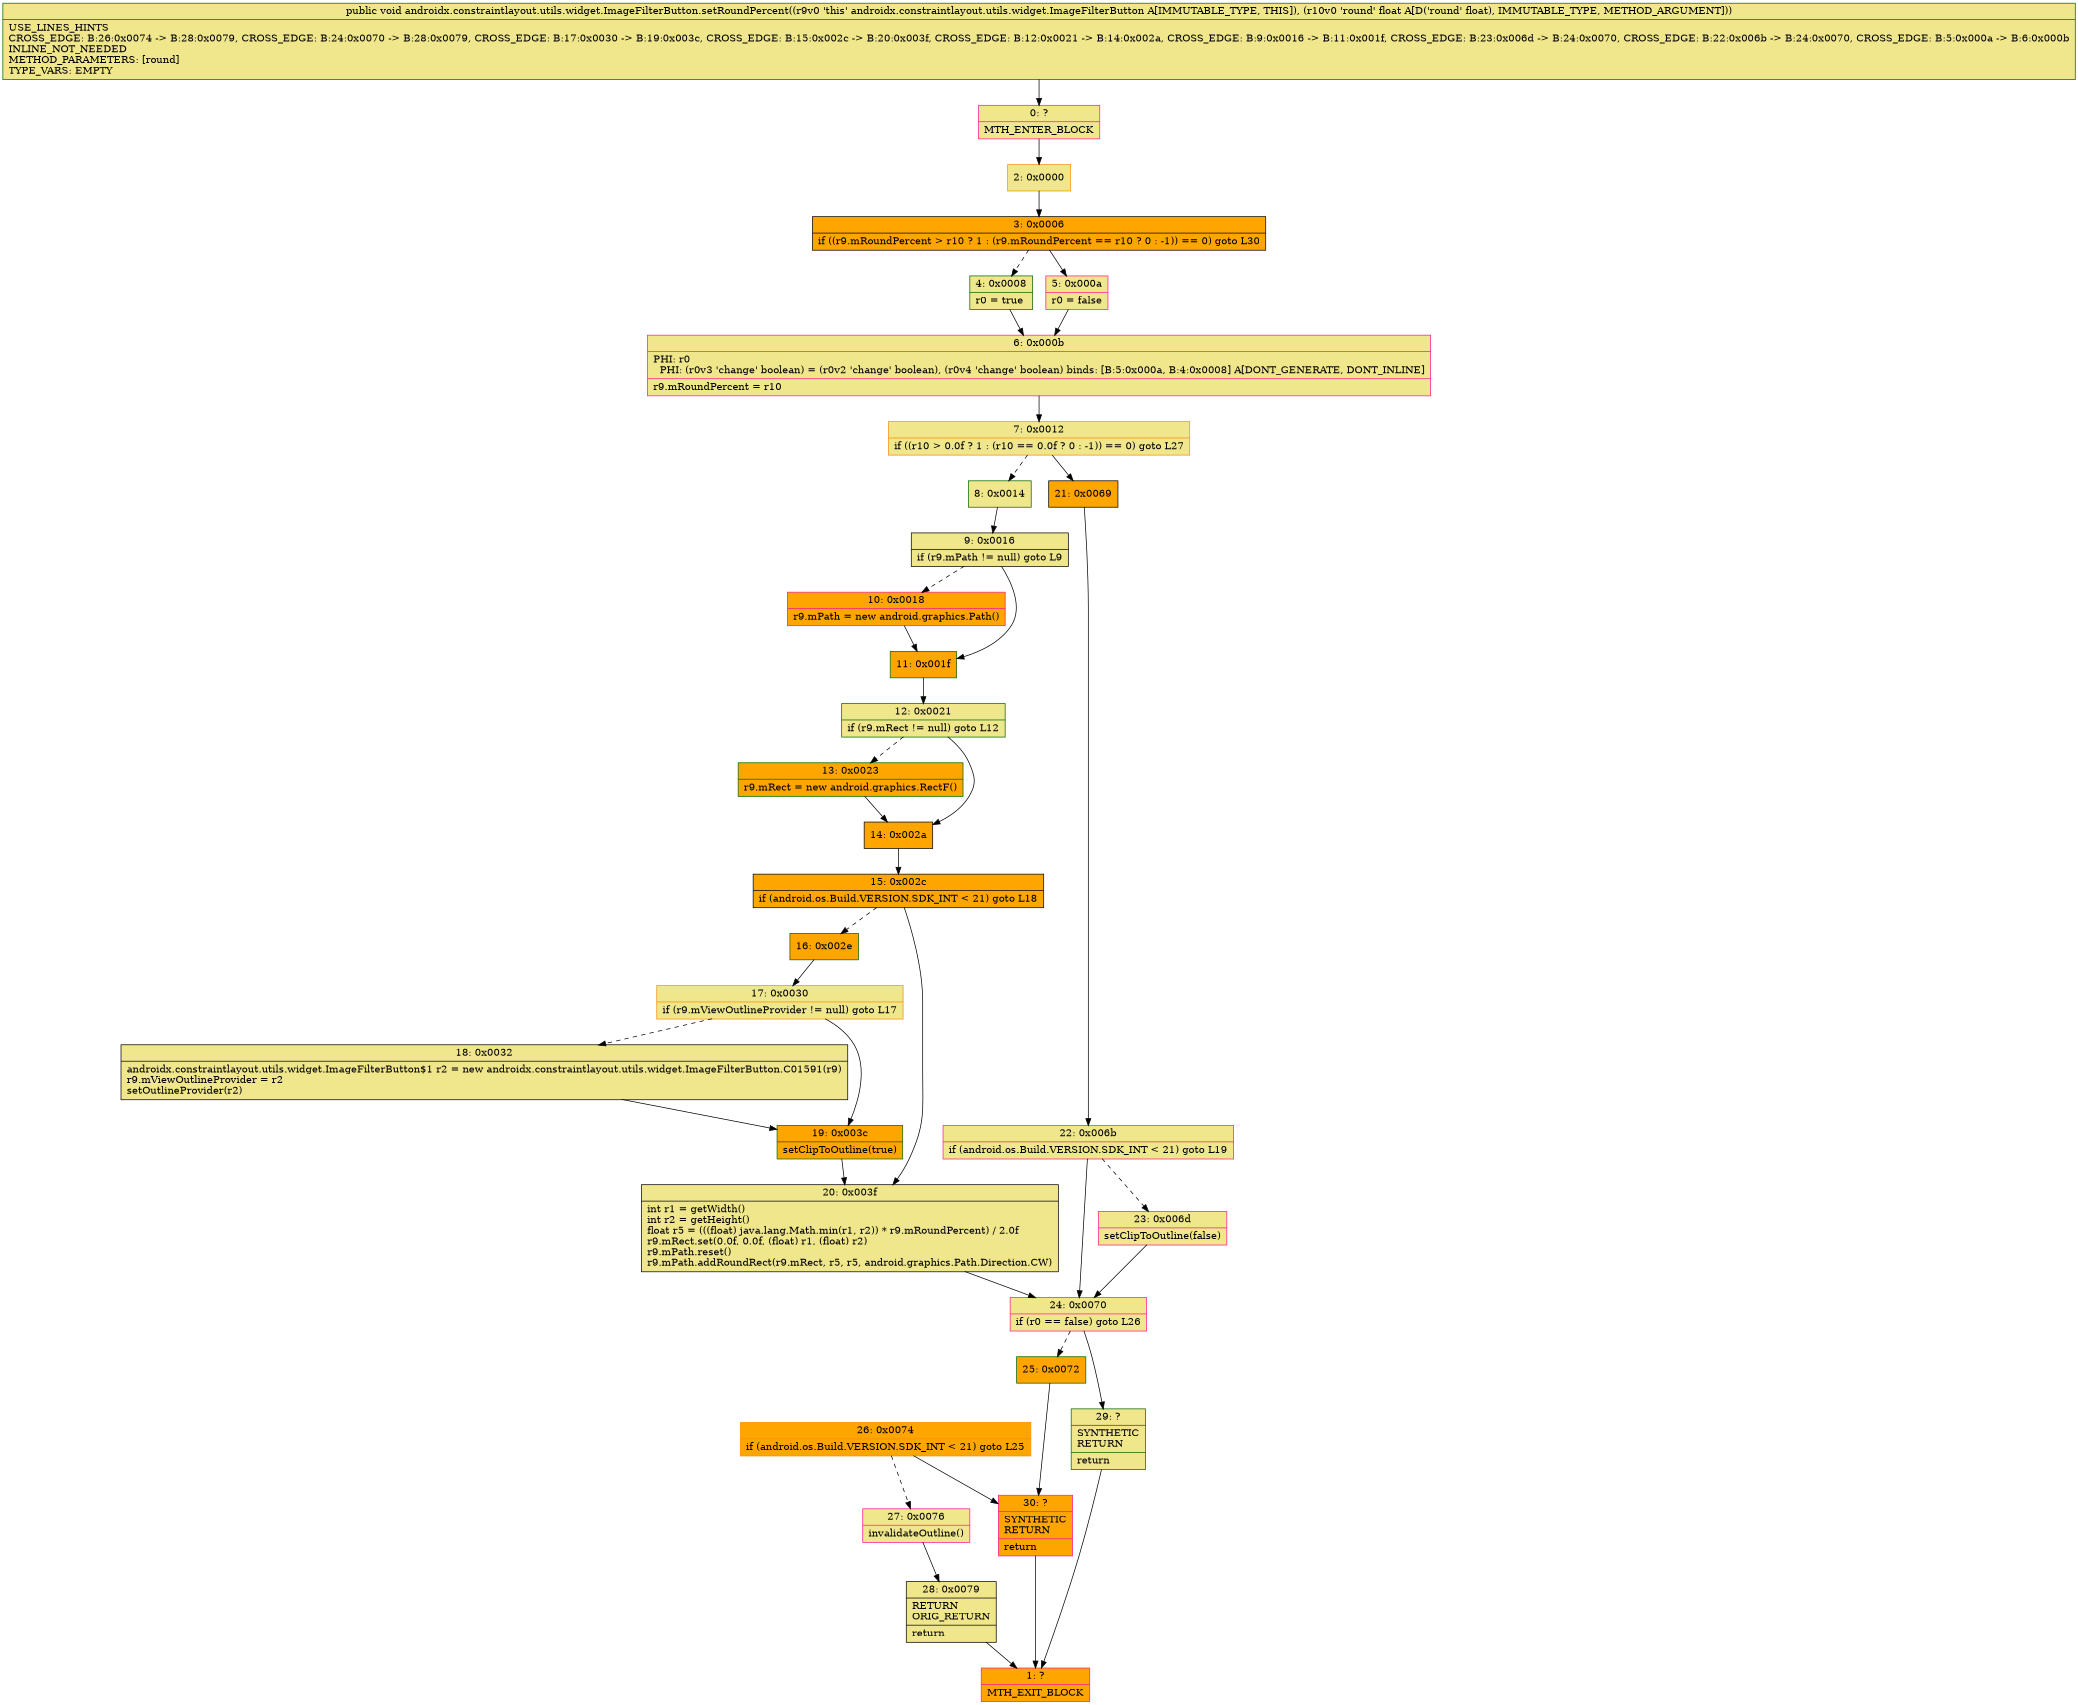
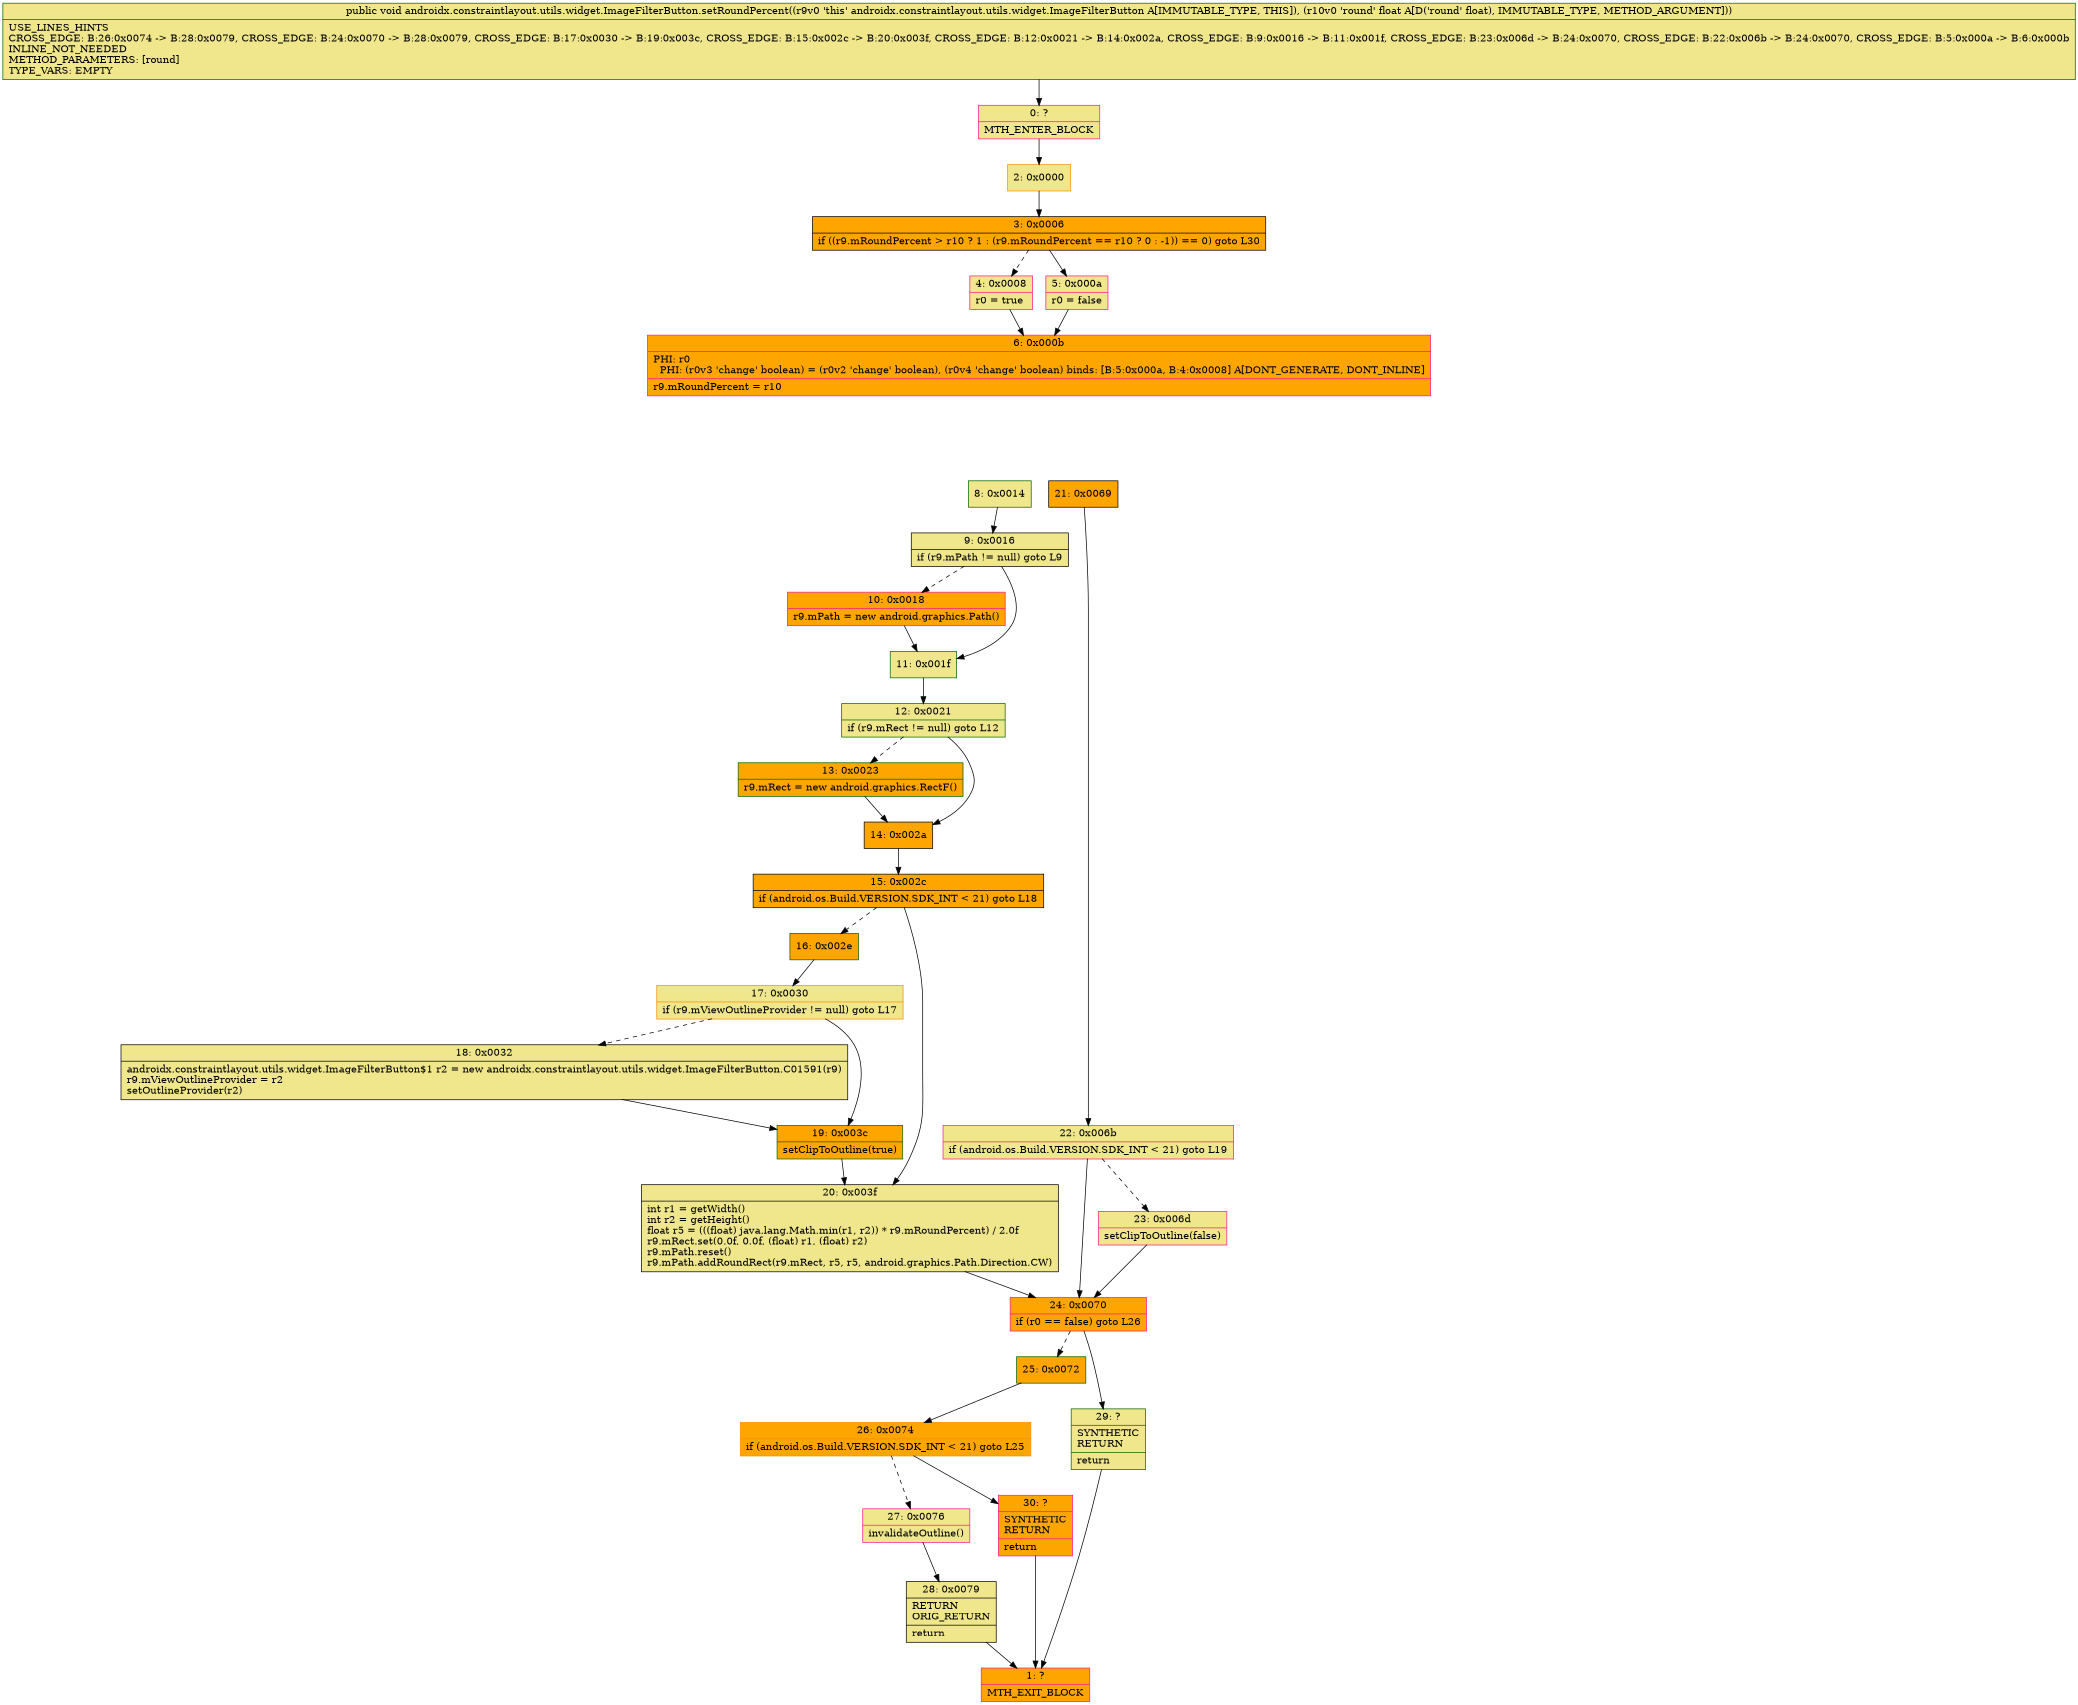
node "4: 0x0008": color darkgreen -> deeppink
node "6: 0x000b": fillcolor khaki -> orange
node "7: 0x0012": removed
node "11: 0x001f": fillcolor orange -> khaki
node "24: 0x0070": fillcolor khaki -> orange
edge "25: 0x0072" -> "30: ?": now "25: 0x0072" -> "26: 0x0074"
